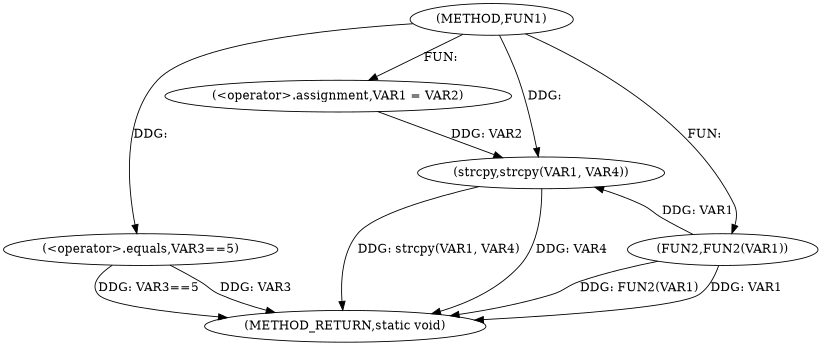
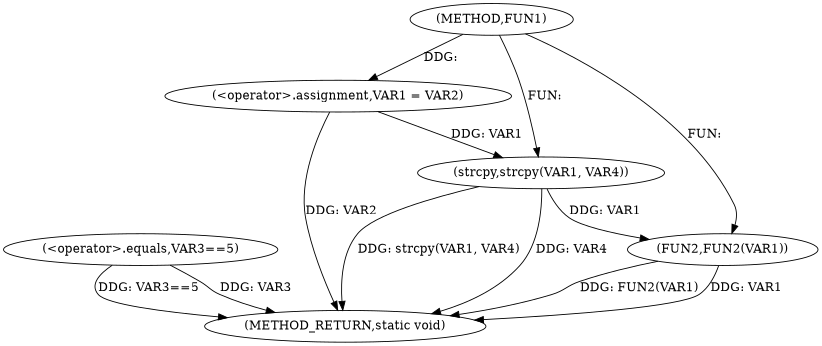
edge "(METHOD,FUN1)" -> "(<operator>.equals,VAR3==5)": removed, label "DDG:"
edge "(METHOD,FUN1)" -> "(<operator>.assignment,VAR1 = VAR2)": label "FUN: " -> "DDG: "
edge "(METHOD,FUN1)" -> "(strcpy,strcpy(VAR1, VAR4))": label "DDG: " -> "FUN: "
edge "(<operator>.assignment,VAR1 = VAR2)" -> "(strcpy,strcpy(VAR1, VAR4))": label "DDG: VAR2" -> "DDG: VAR1"
edge "(<operator>.assignment,VAR1 = VAR2)" -> "(METHOD_RETURN,static void)": added, label "DDG: VAR2"
edge "(FUN2,FUN2(VAR1))" -> "(strcpy,strcpy(VAR1, VAR4))": reversed
